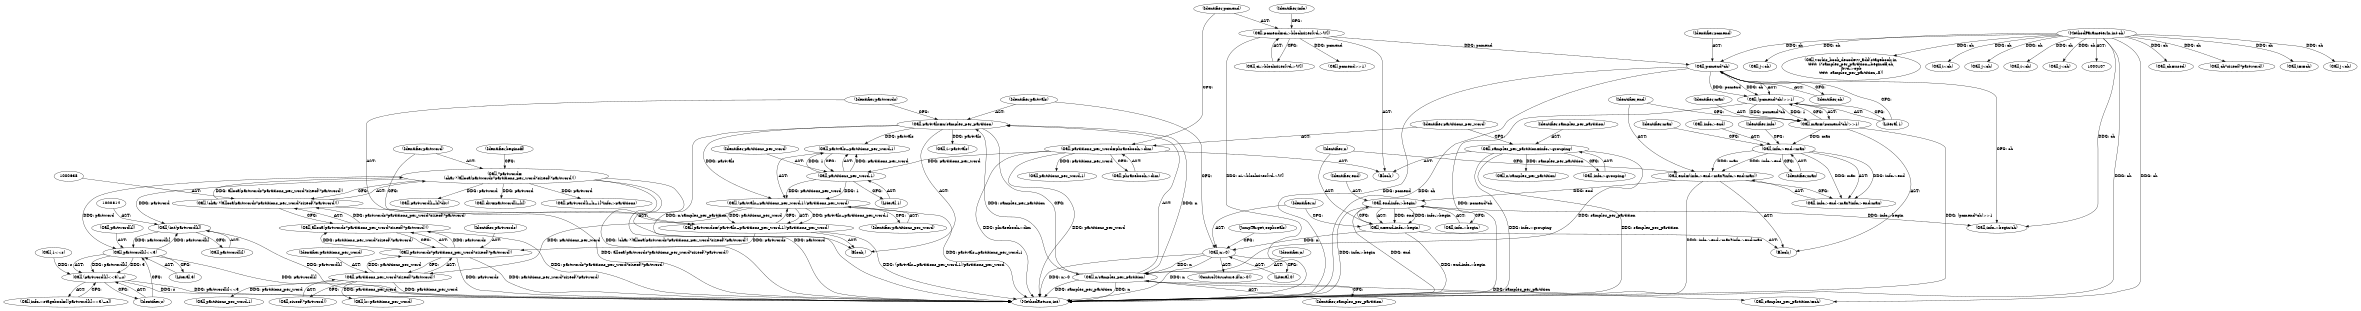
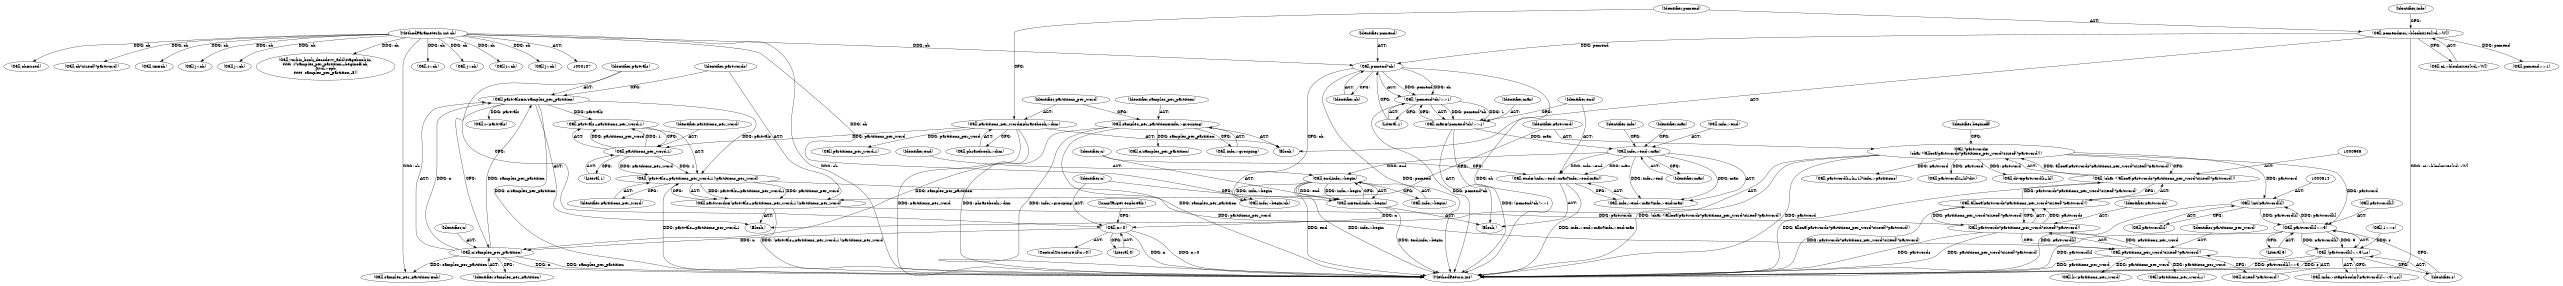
edge "(Call,end=(info->end<max?info->end:max))" -> "(Call,end-info->begin)": now "(Call,info->end<max)" -> "(Call,end-info->begin)"
